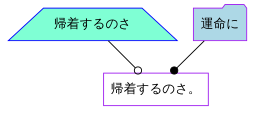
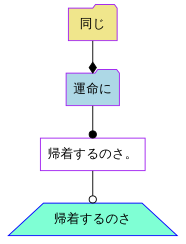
node "同じ": added
edge "帰着するのさ" -> "帰着するのさ。": reversed
